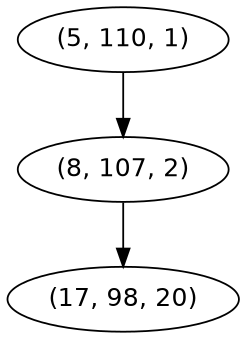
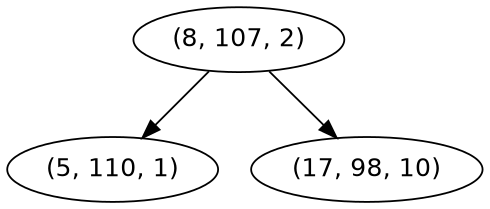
edge "(5, 110, 1)" -> "(8, 107, 2)": reversed
node "(17, 98, 20)": label "(17, 98, 20)" -> "(17, 98, 10)"
